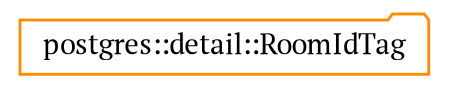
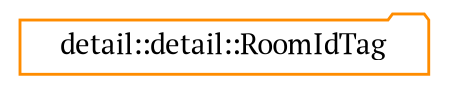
node "postgres::detail::RoomIdTag": label "postgres::detail::RoomIdTag" -> "detail::detail::RoomIdTag"
